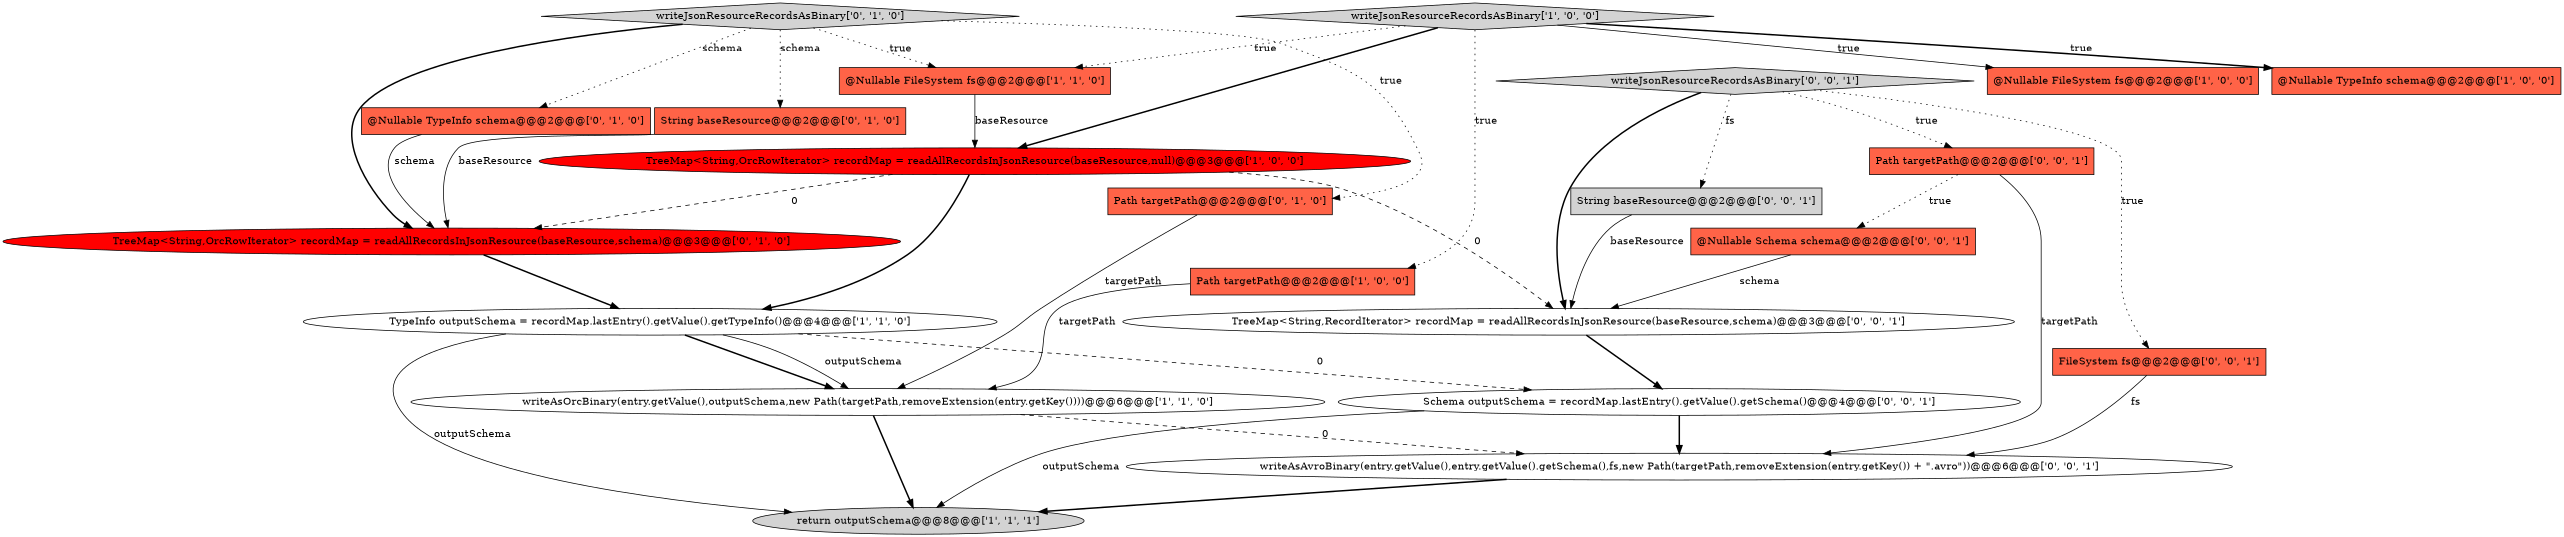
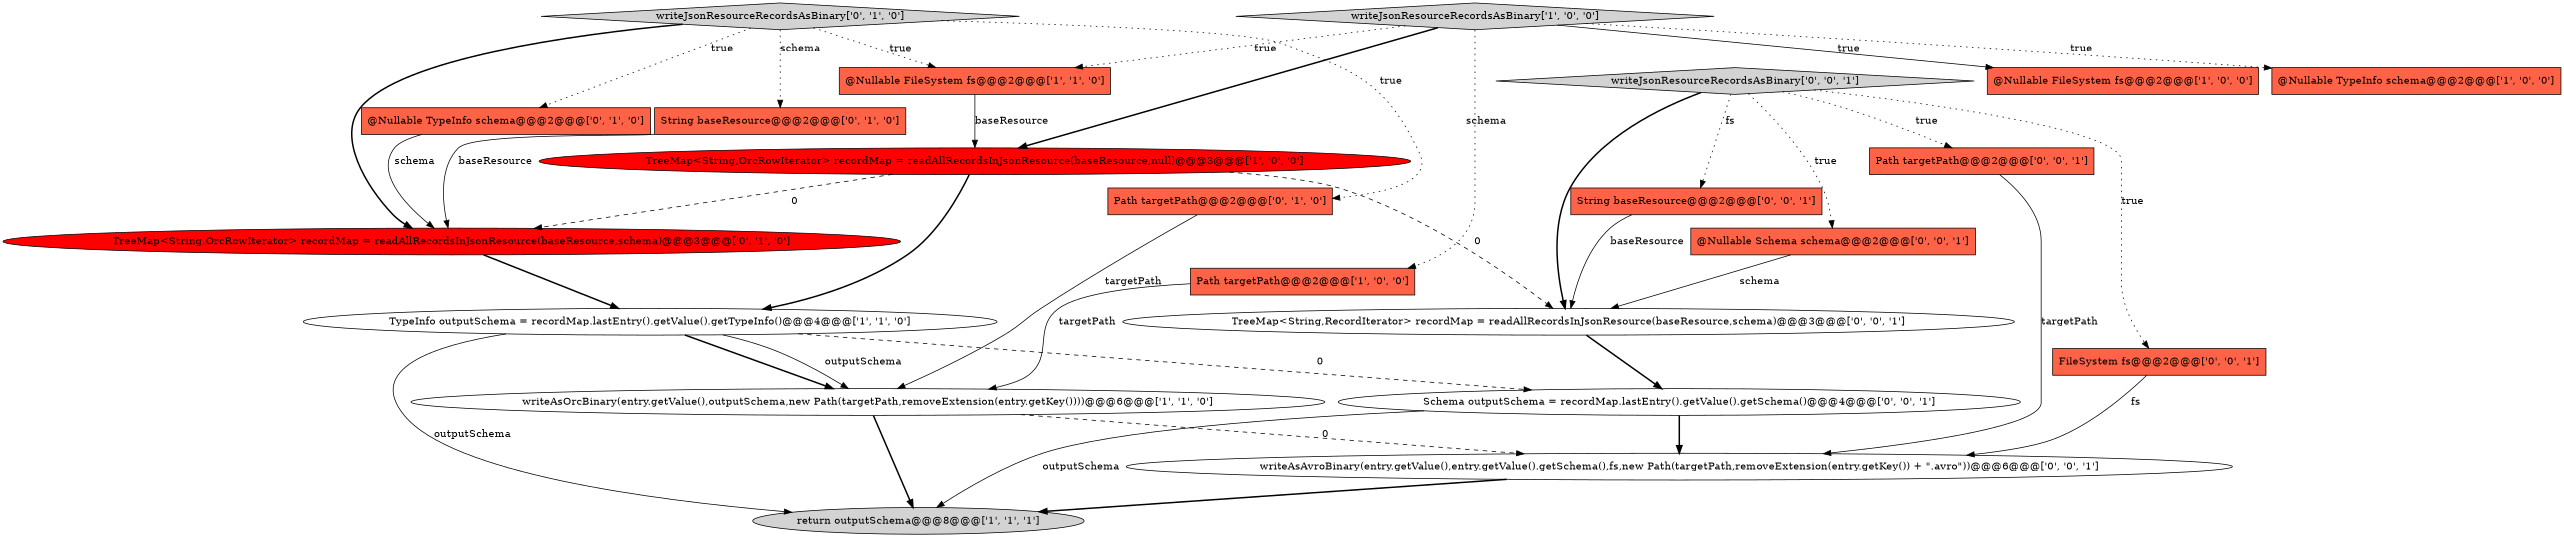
edge "writeJsonResourceRecordsAsBinary['1', '0', '0']" -> "@Nullable TypeInfo schema@@@2@@@['1', '0', '0']": style bold -> dotted
edge "writeJsonResourceRecordsAsBinary['0', '1', '0']" -> "@Nullable TypeInfo schema@@@2@@@['0', '1', '0']": label "schema" -> "true"
edge "writeJsonResourceRecordsAsBinary['1', '0', '0']" -> "Path targetPath@@@2@@@['1', '0', '0']": label "true" -> "schema"
edge "Path targetPath@@@2@@@['0', '0', '1']" -> "@Nullable Schema schema@@@2@@@['0', '0', '1']": now "writeJsonResourceRecordsAsBinary['0', '0', '1']" -> "@Nullable Schema schema@@@2@@@['0', '0', '1']"
node "String baseResource@@@2@@@['0', '0', '1']": fillcolor lightgray -> tomato
